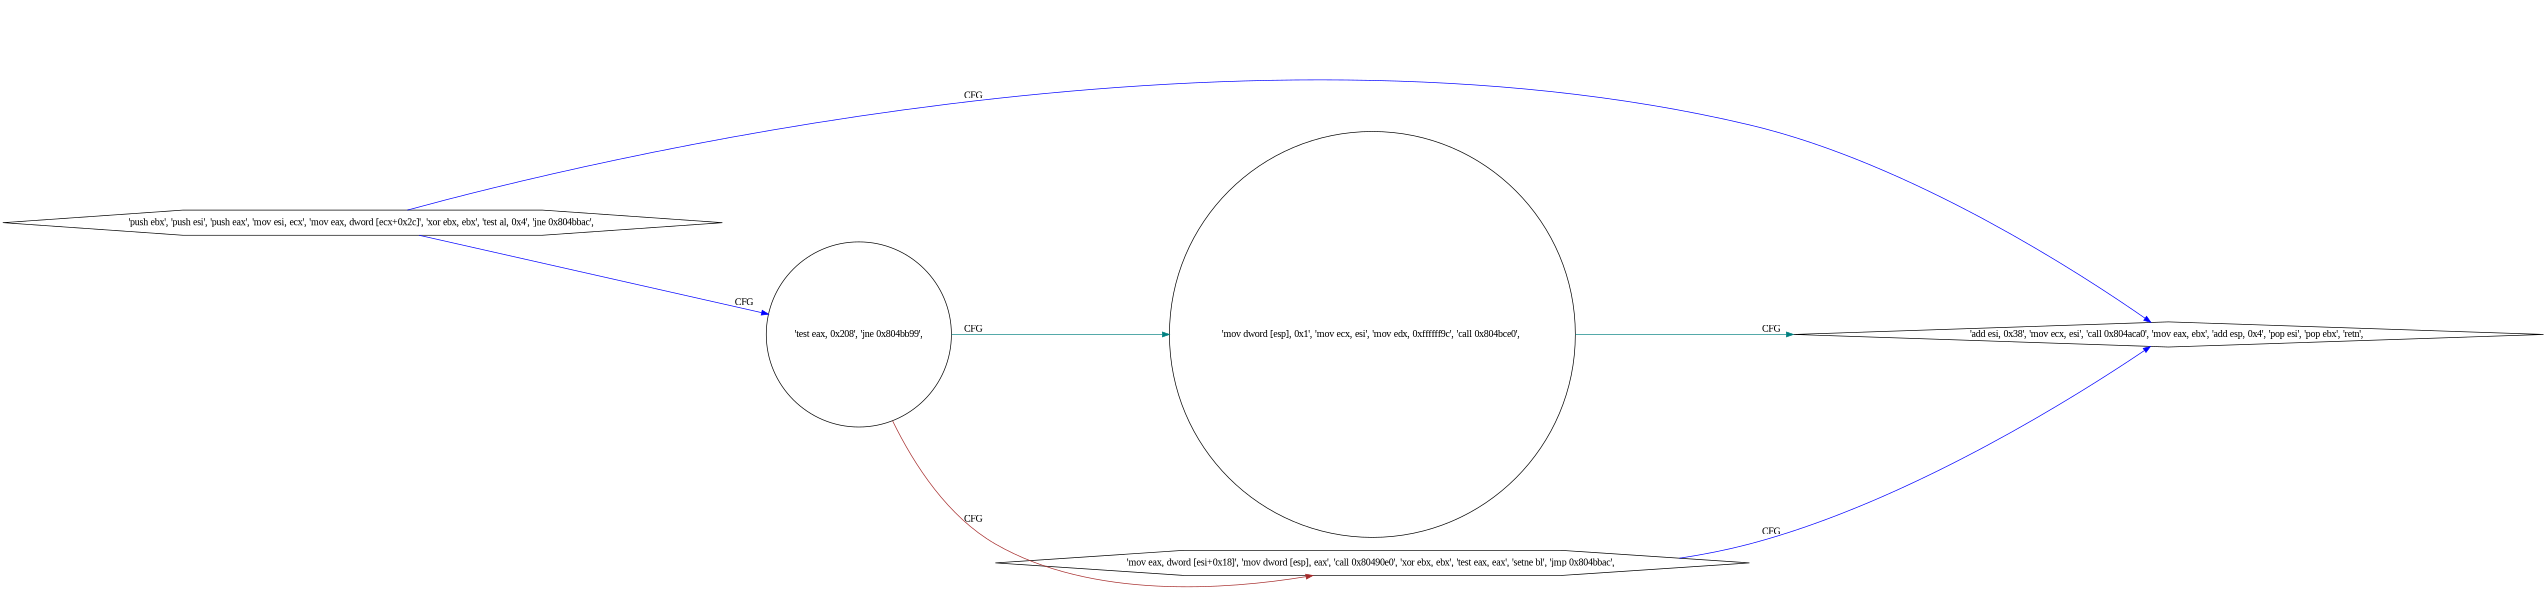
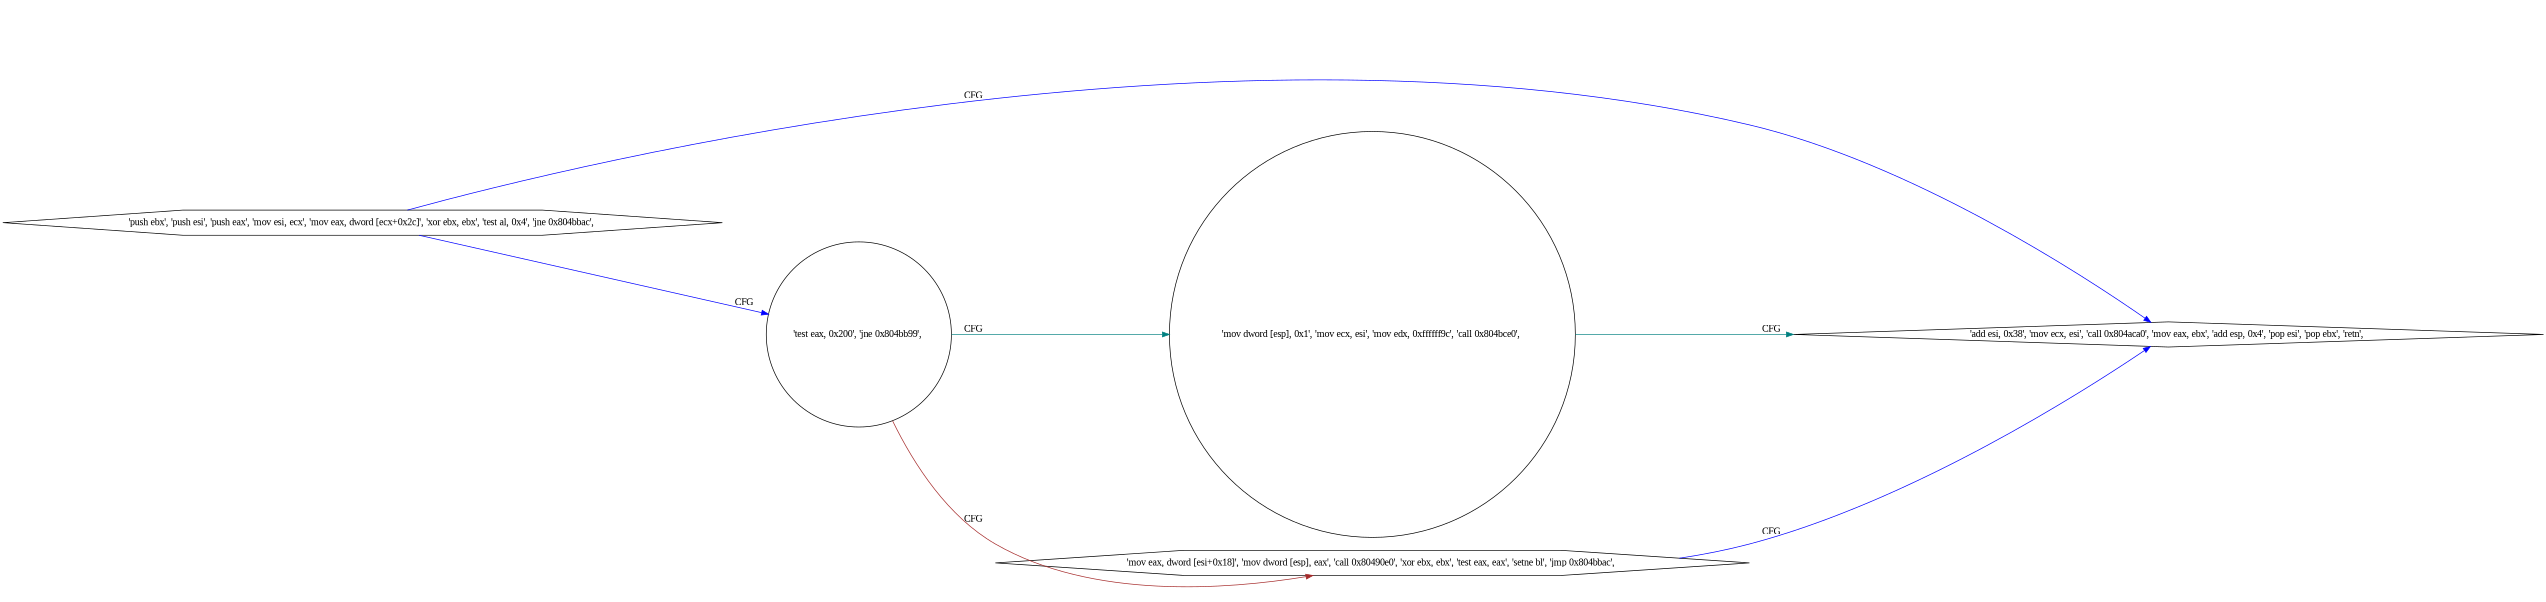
node "'test eax, 0x208', 'jne 0x804bb99',": label "'test eax, 0x208', 'jne 0x804bb99'," -> "'test eax, 0x200', 'jne 0x804bb99',"
